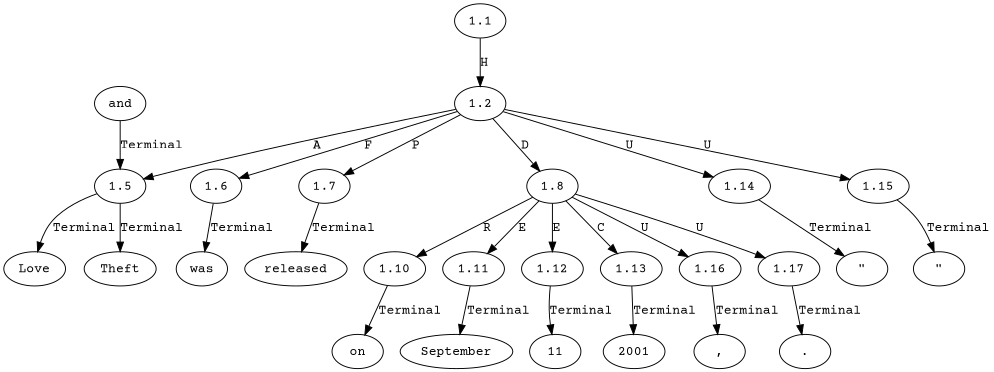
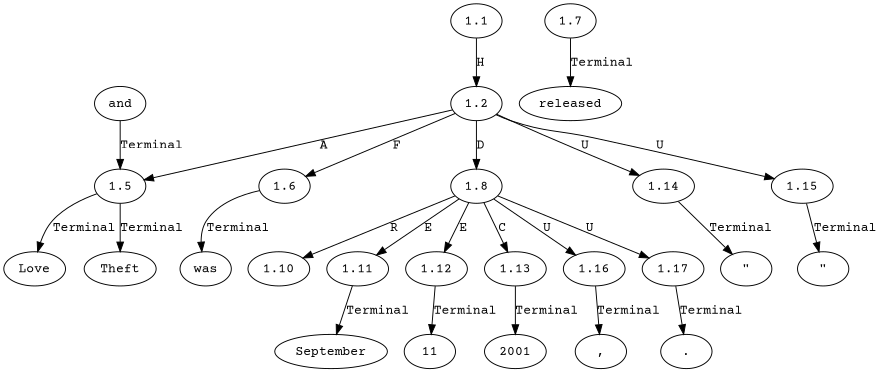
edge "1.2" -> "1.7": removed, label "P"
node "on": removed
